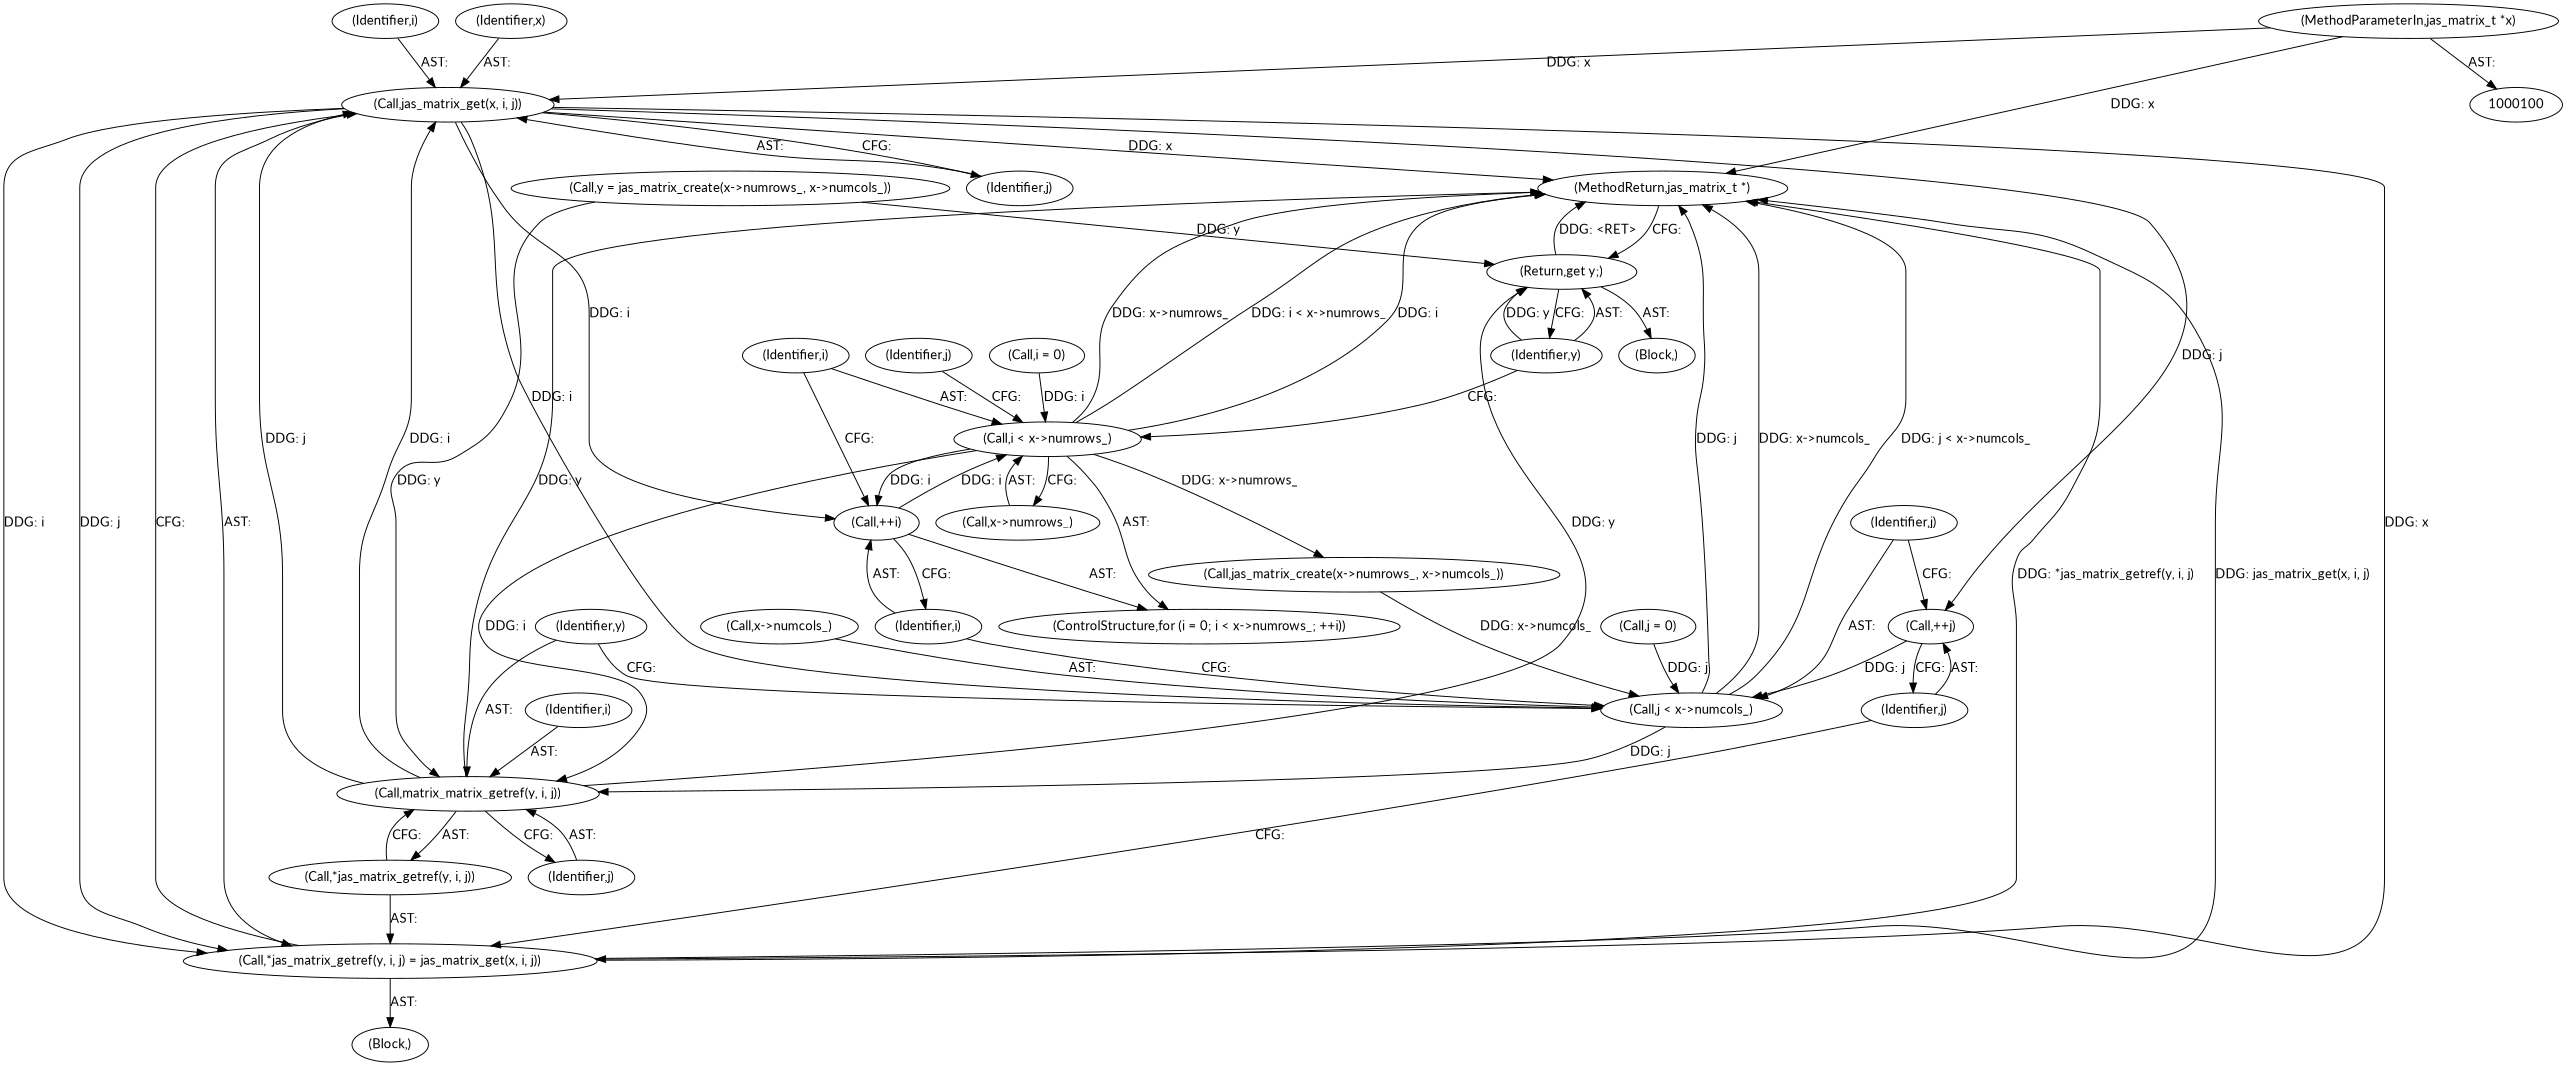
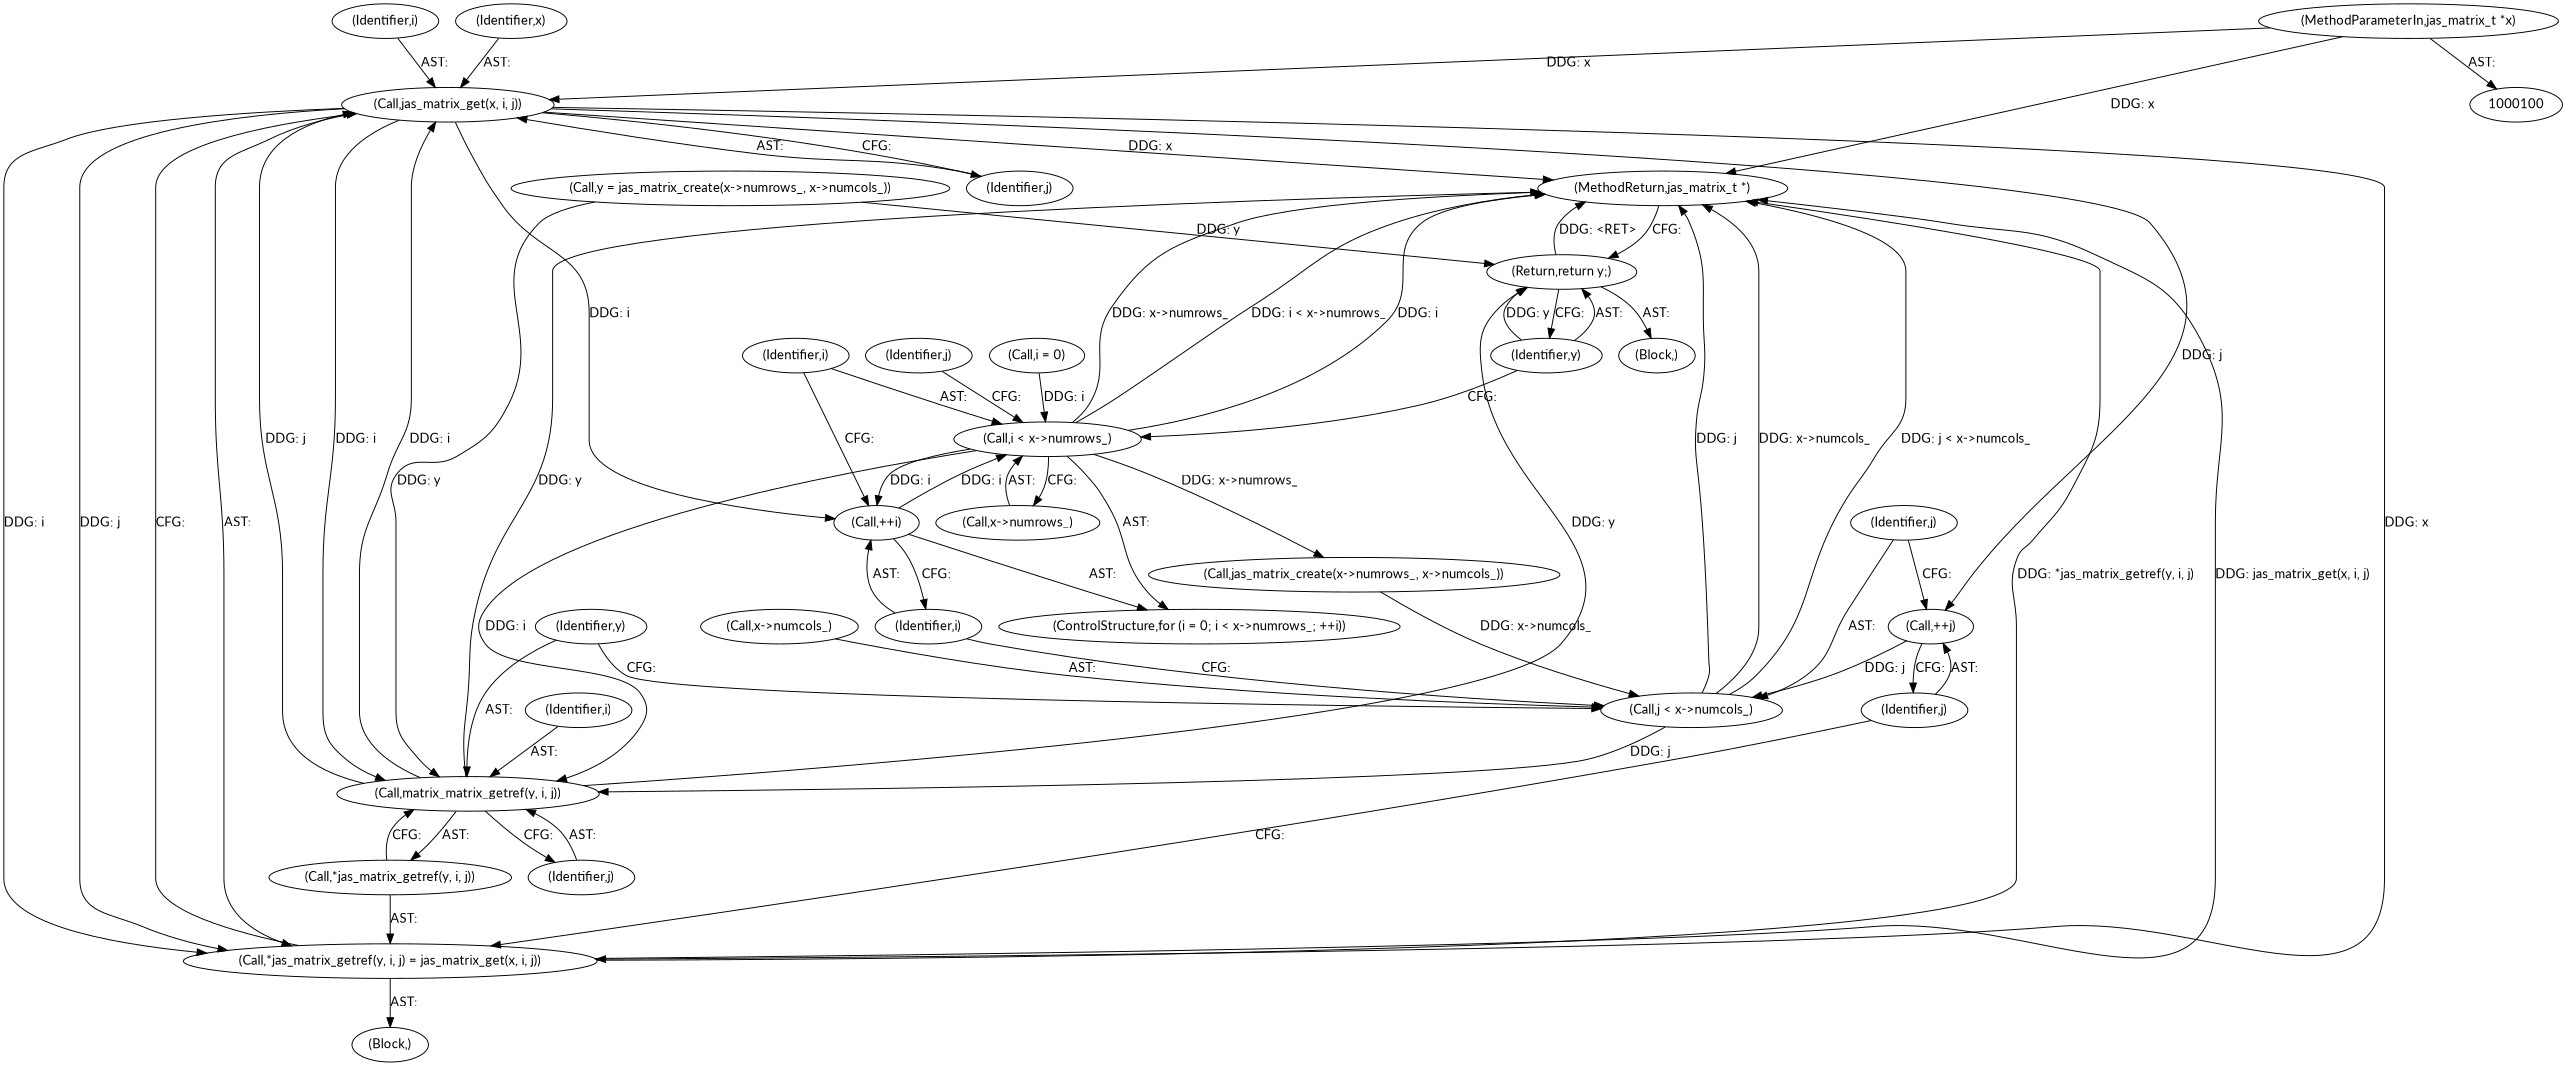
node "(Return,get y;)": label "(Return,get y;)" -> "(Return,return y;)"
node "(Call,j = 0)": removed
edge "(Call,jas_matrix_get(x, i, j))" -> "(Call,j < x->numcols_)": now "(Call,jas_matrix_get(x, i, j))" -> "(Call,matrix_matrix_getref(y, i, j))"
